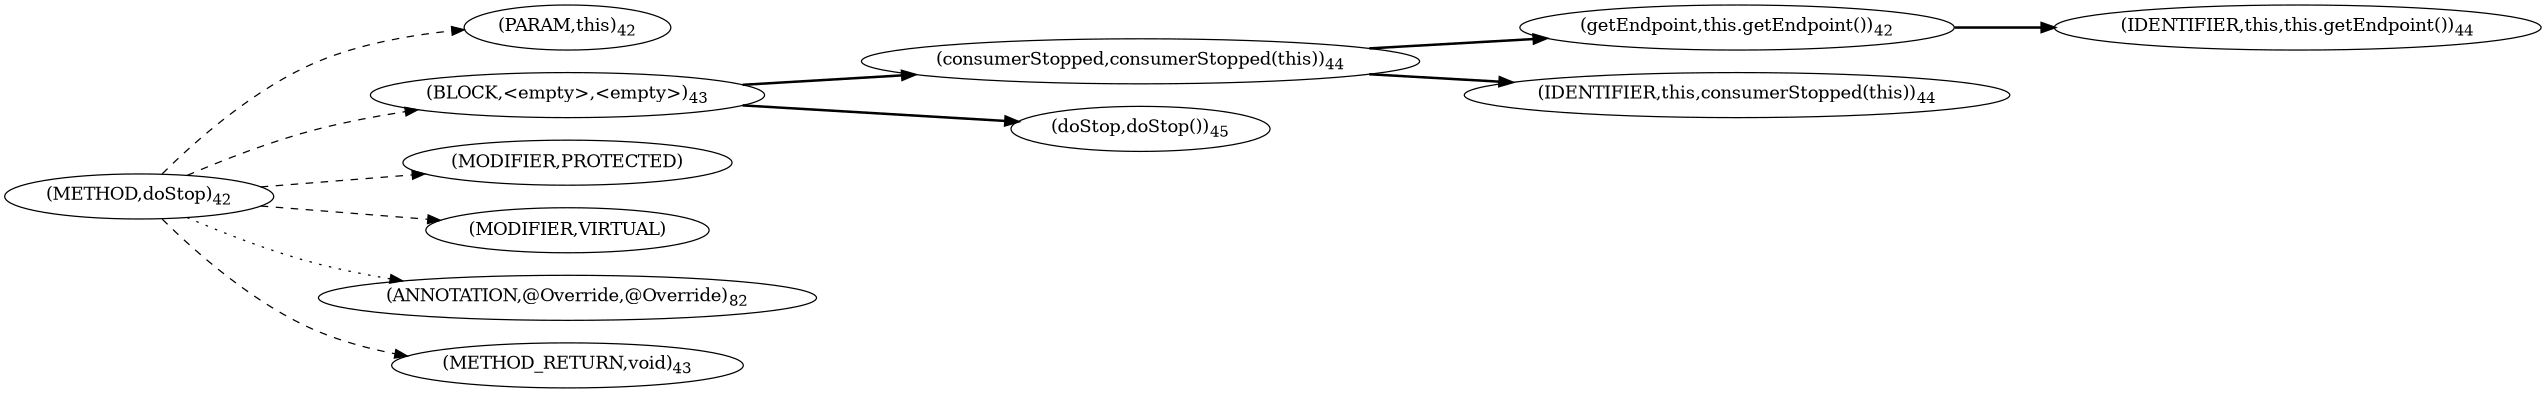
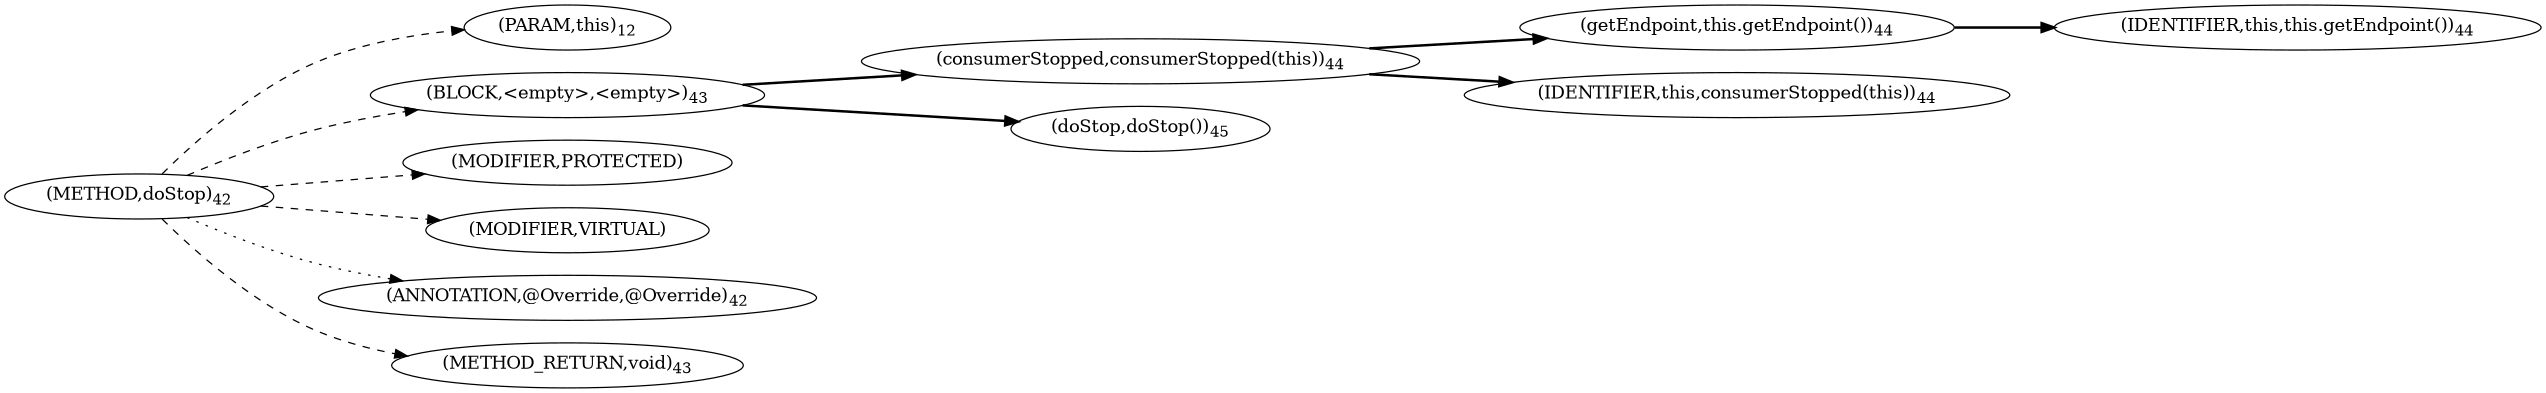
node "(PARAM,this)": text "42" -> "12"
node "(getEndpoint,this.getEndpoint())": text "42" -> "44"
node "(ANNOTATION,@Override,@Override)": text "82" -> "42"
